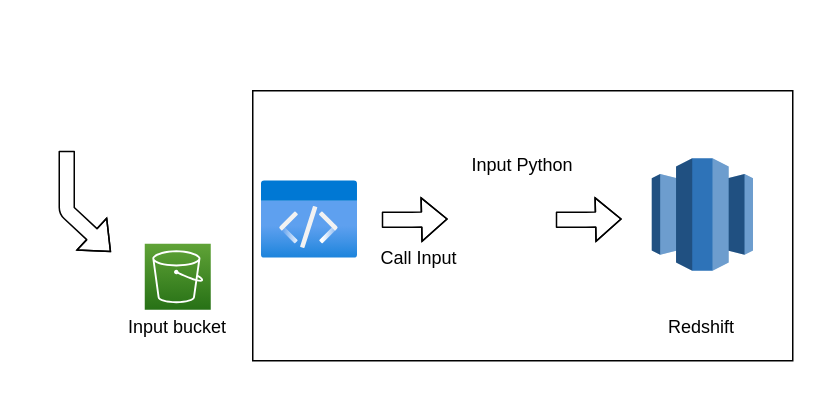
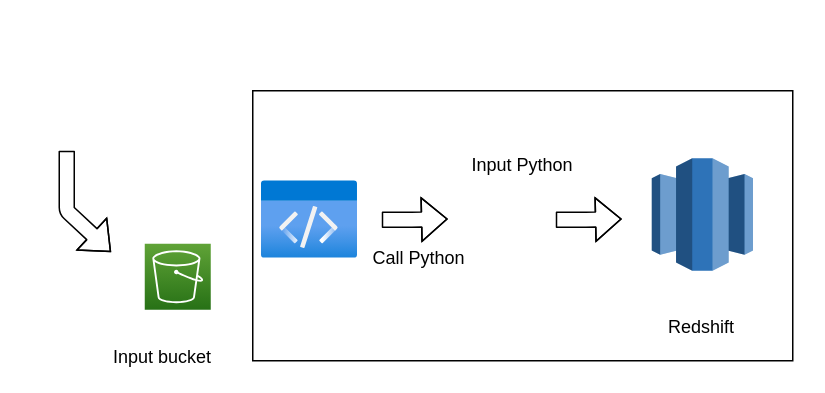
node "Call Input": label "Call Input" -> "Call Python"
node "Input bucket": moved (178, 328) -> (163, 358)
